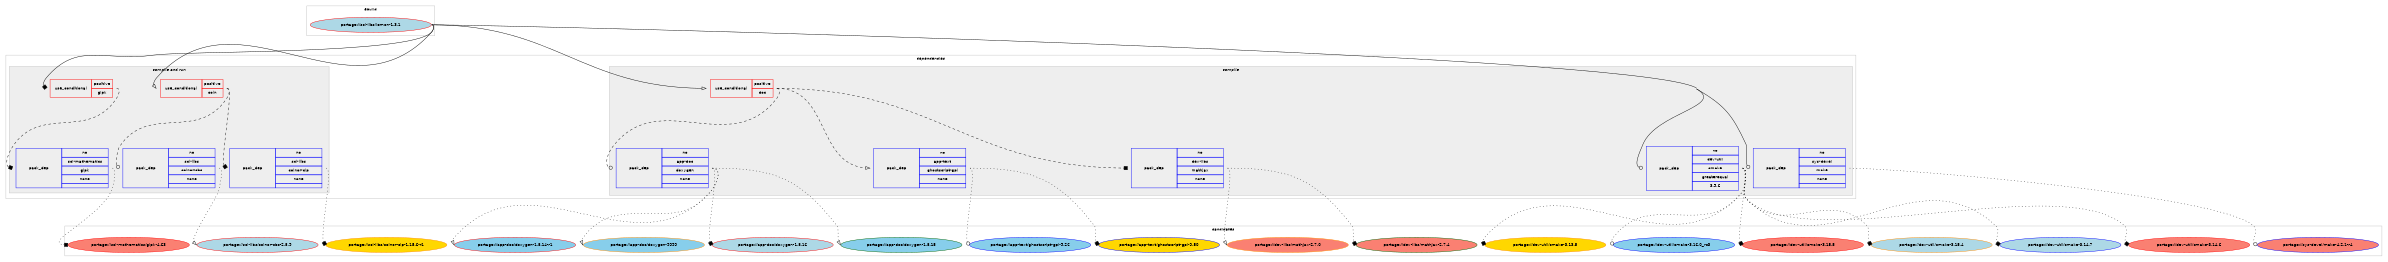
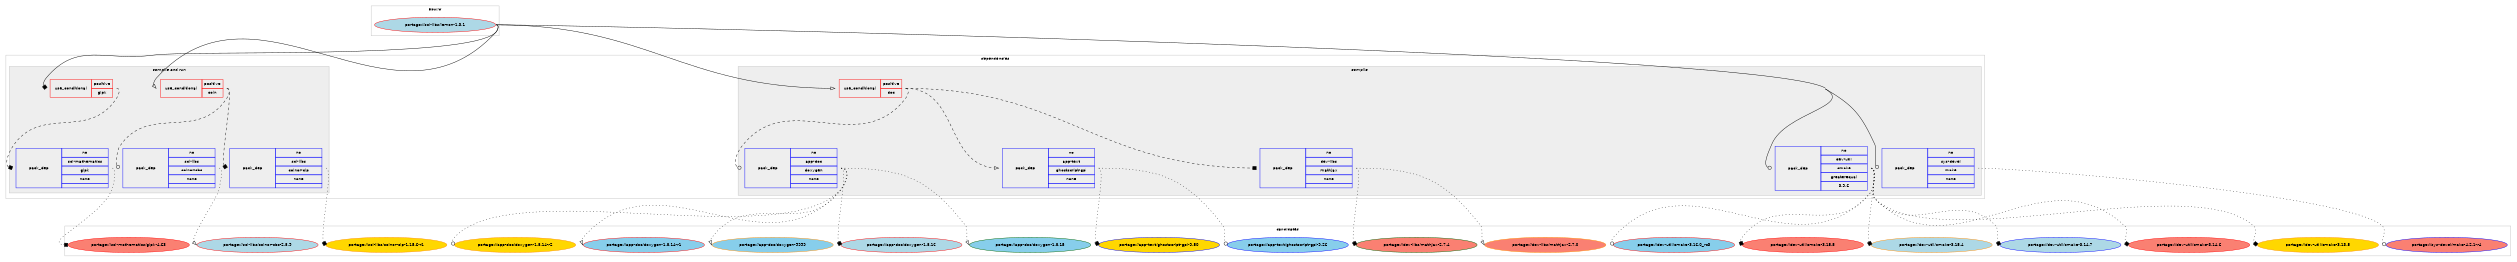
node "portage://app-doc/doxygen-1.8.14-r2": added
node "portage://dev-util/cmake-3.16.0_rc3": color blue -> red
